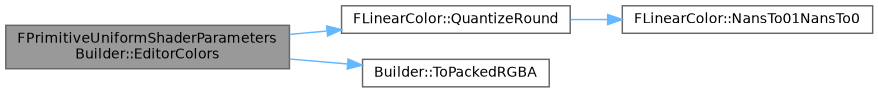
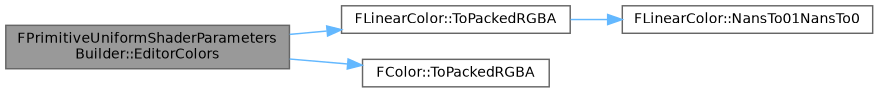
node "FLinearColor::QuantizeRound": label "FLinearColor::QuantizeRound" -> "FLinearColor::ToPackedRGBA"
node "Builder::ToPackedRGBA": label "Builder::ToPackedRGBA" -> "FColor::ToPackedRGBA"
